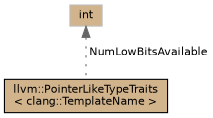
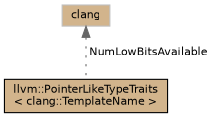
node "int": label "int" -> "clang"
